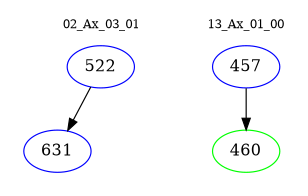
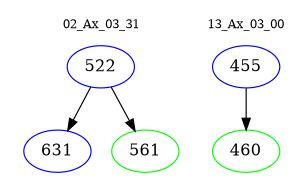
cluster "02_Ax_03_01": label "02_Ax_03_01" -> "02_Ax_03_31"
cluster "13_Ax_01_00": label "13_Ax_01_00" -> "13_Ax_03_00"
node "457": label "457" -> "455"
node "561": added
